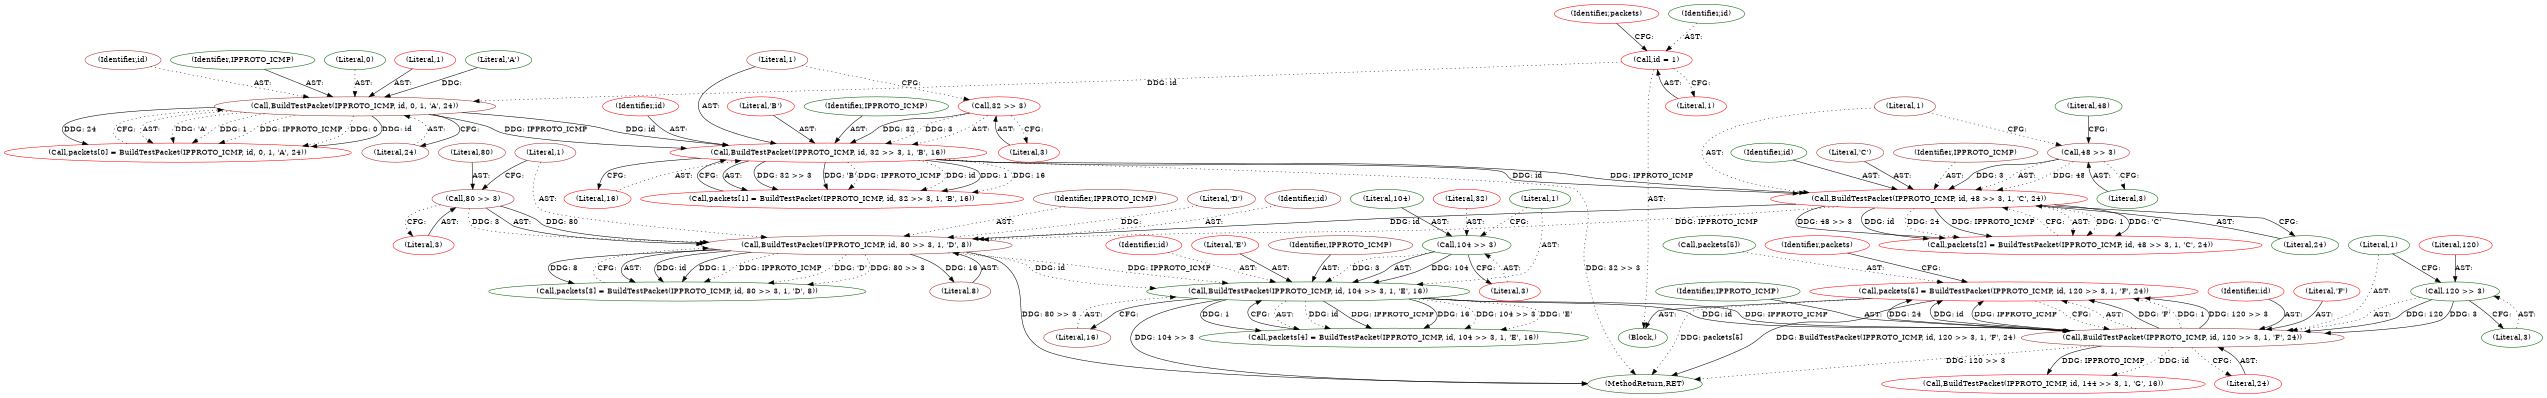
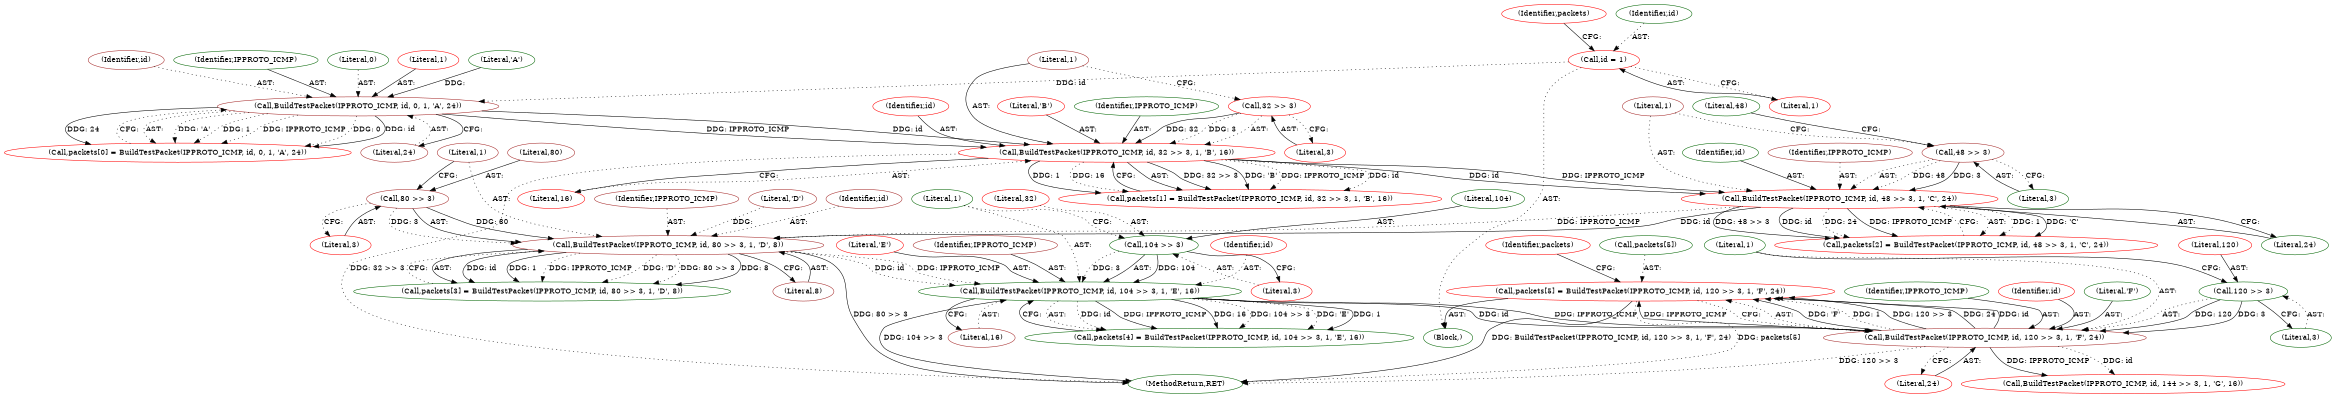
node "(Literal,'C')": removed
edge "(Call,BuildTestPacket(IPPROTO_ICMP, id, 80 >> 3, 1, 'D', 8))" -> "(Literal,8)": label "DDG: 16" -> "CFG: "
node "(Literal,'F')": color red -> darkgreen
